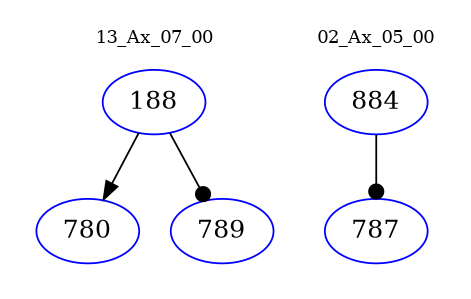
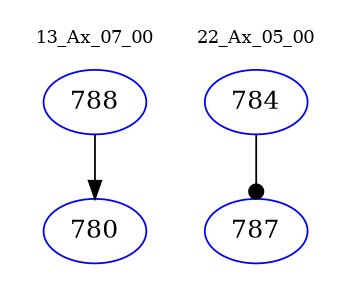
cluster "02_Ax_05_00": label "02_Ax_05_00" -> "22_Ax_05_00"
node "188": label "188" -> "788"
node "884": label "884" -> "784"
node "789": removed
